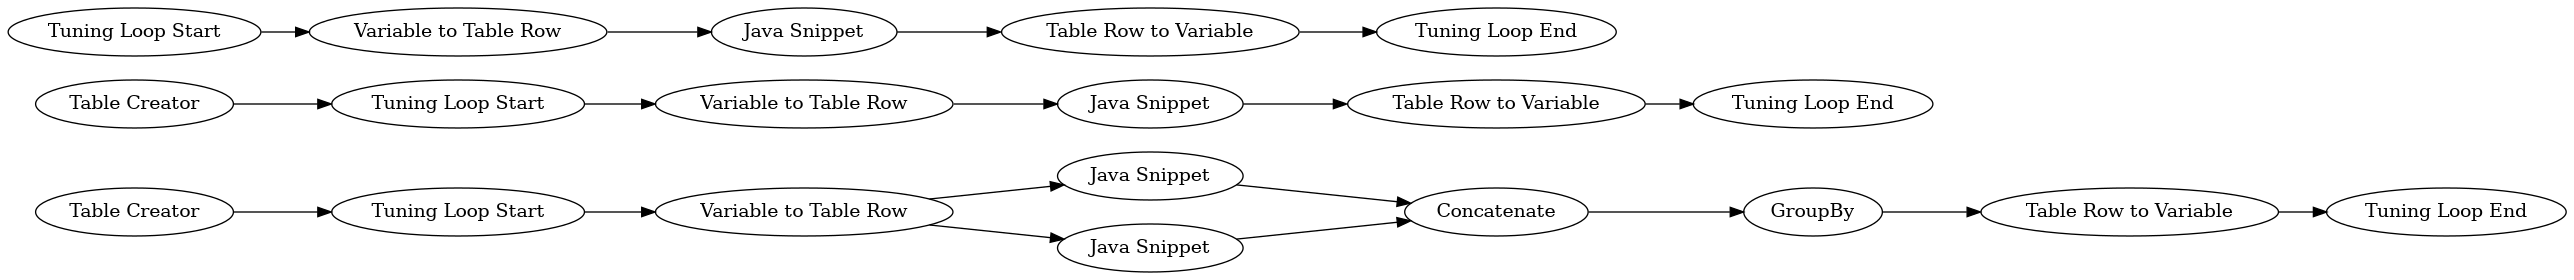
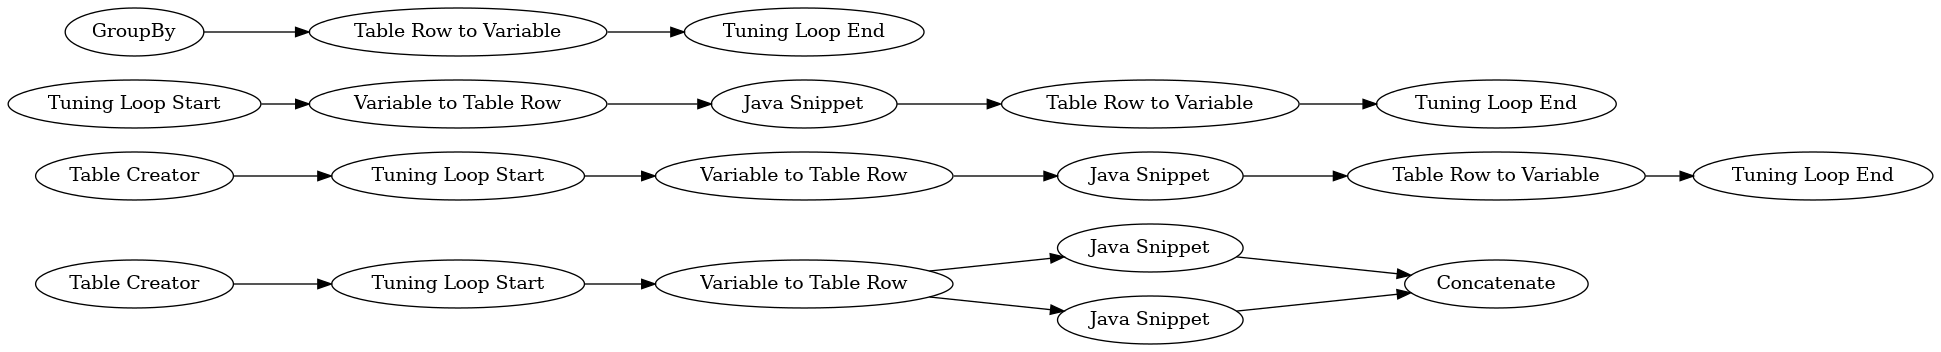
edge "Concatenate" -> "GroupBy": removed
